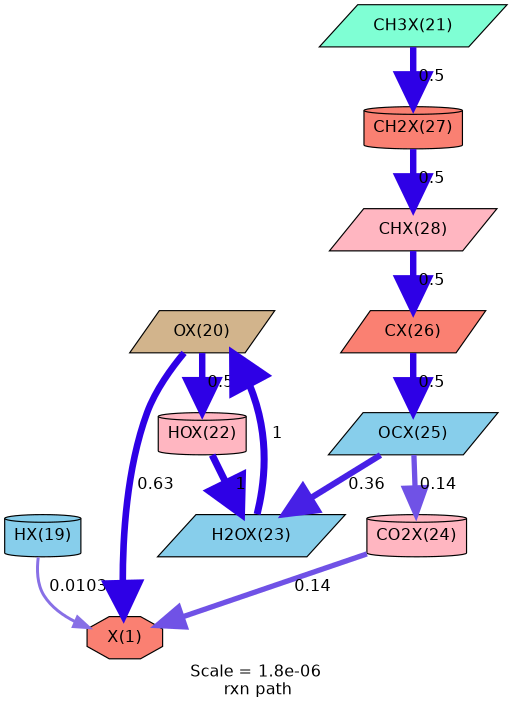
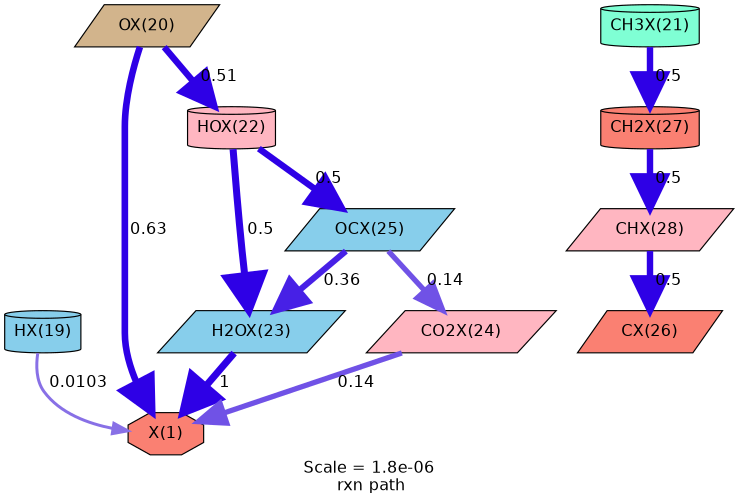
node "CH3X(21)": shape parallelogram -> cylinder
edge "CX(26)" -> "OCX(25)": now "HOX(22)" -> "OCX(25)"
edge "H2OX(23)" -> "OX(20)": now "H2OX(23)" -> "X(1)"
edge "HOX(22)" -> "H2OX(23)": label " 1" -> " 0.5"
node "CO2X(24)": shape cylinder -> parallelogram
